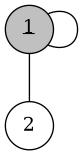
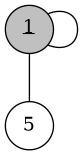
node "2": label "2" -> "5"
